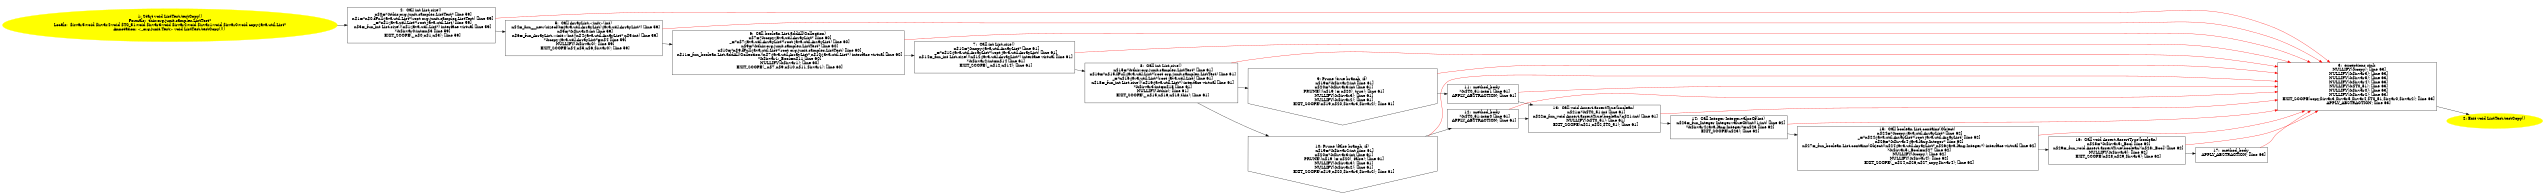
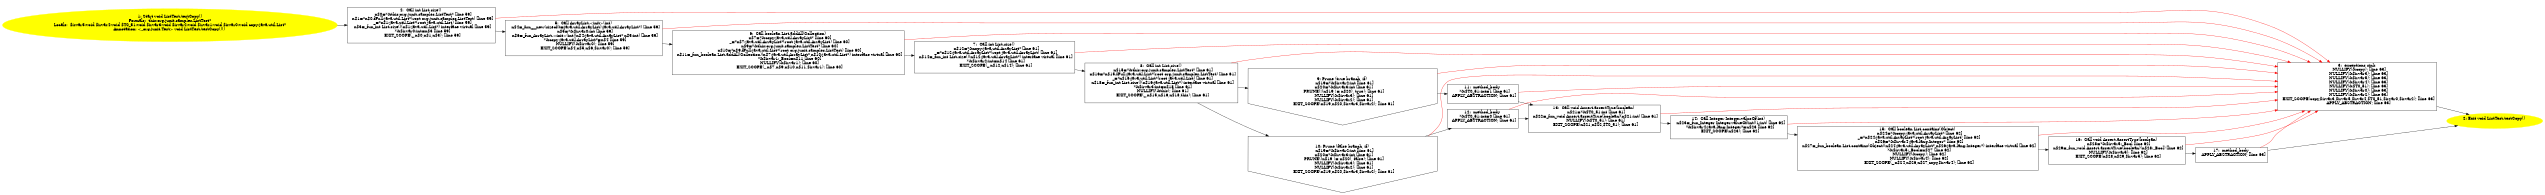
edge "17:  method_body APPLY_ABSTRACTION; [line 63]" -> "2: Exit void ListTest.testCopy()": added
